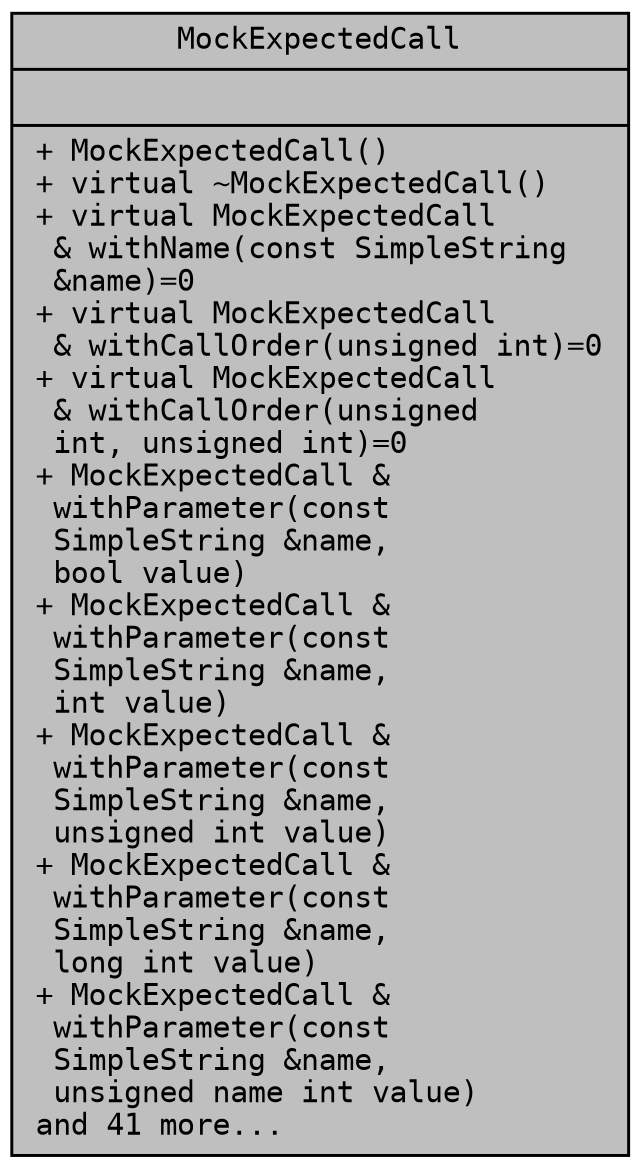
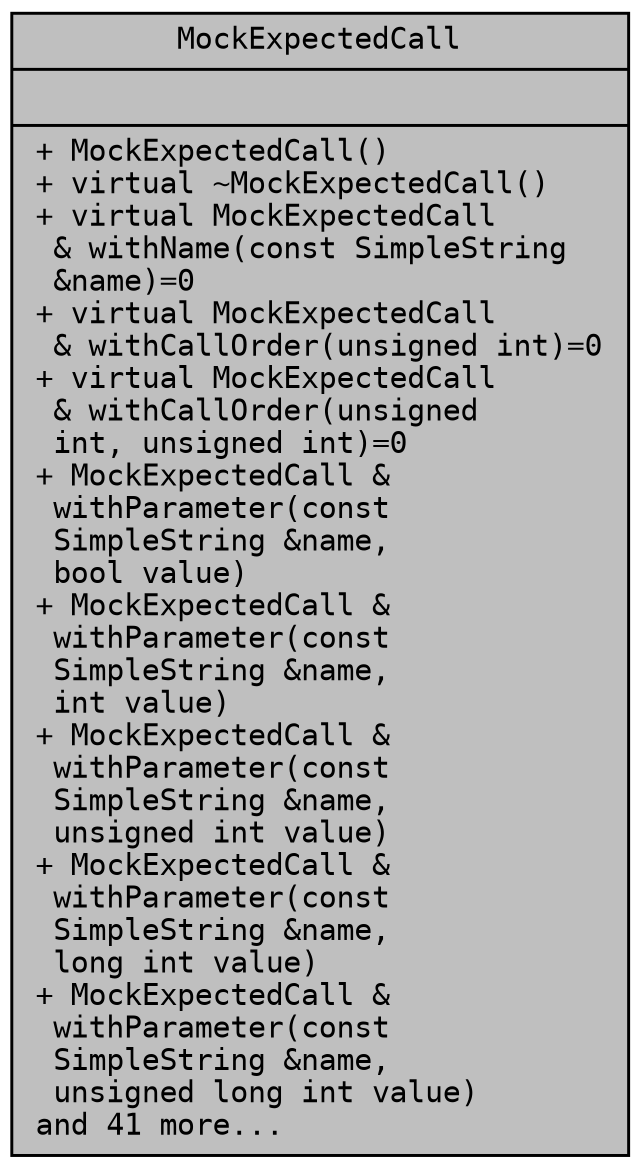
node "MockExpectedCall": text "unsigned name int value)" -> "unsigned long int value)"
